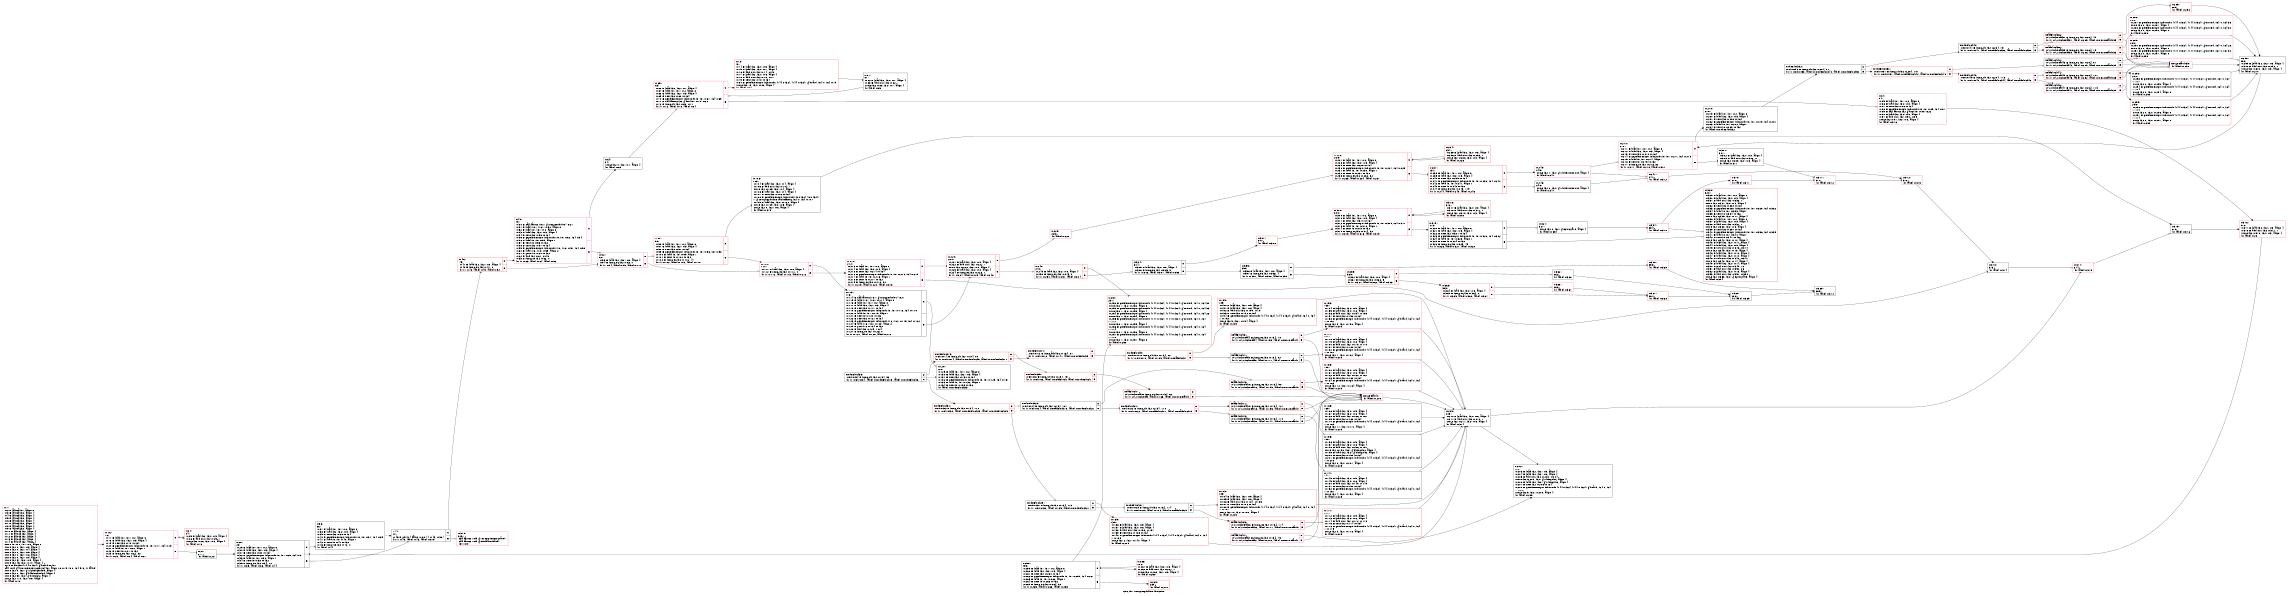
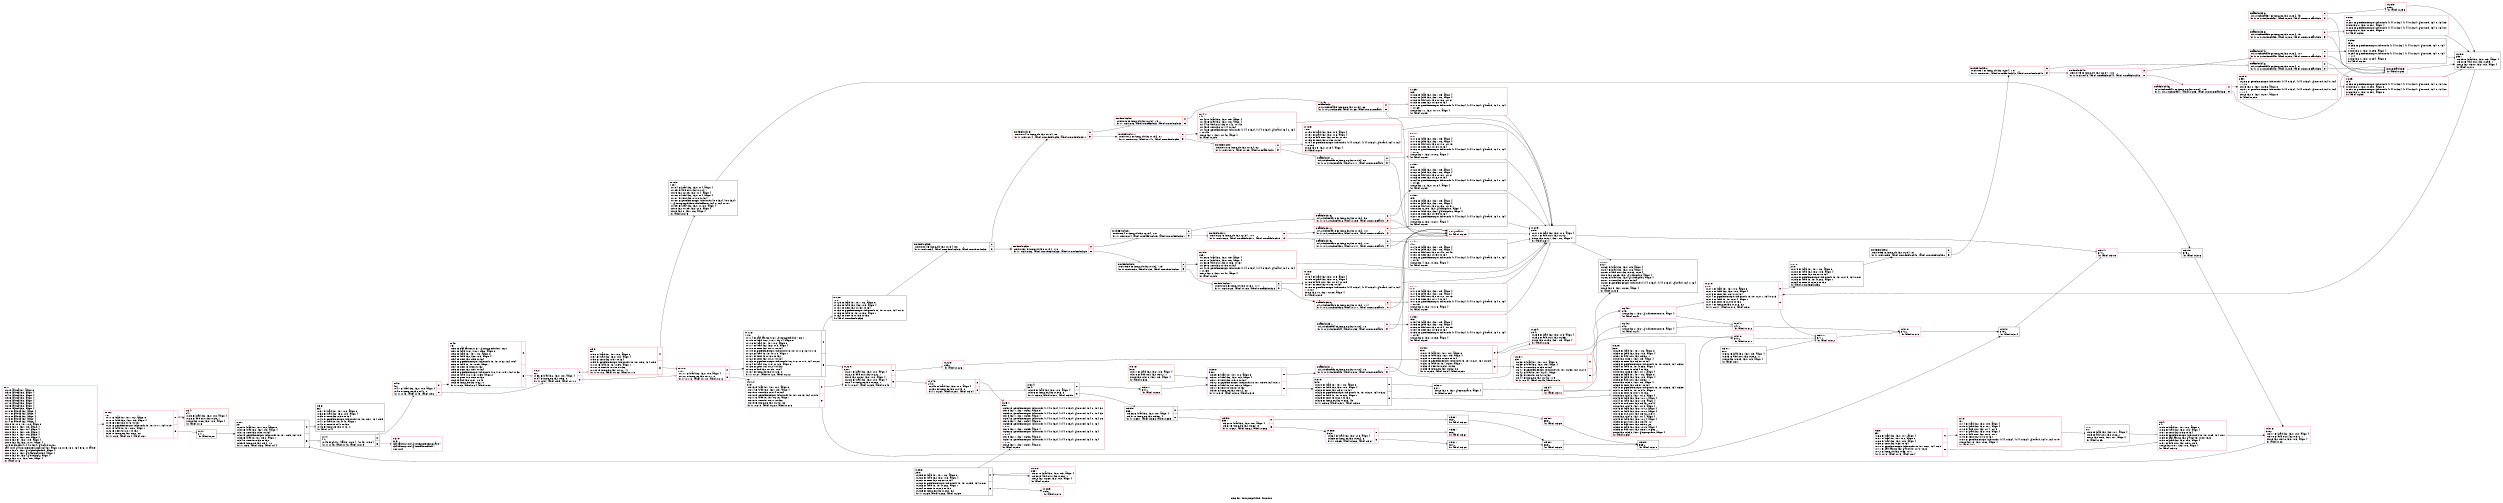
node "NodeBlock40:": removed
edge "NodeBlock48:" -> "LeafBlock44:": arrowhead onormal -> tee
edge "%295:" -> "%298:": now "%295:" -> "%289:"
edge "%81:" -> "%65:": now "%81:" -> "%84:"
edge "LeafBlock:" -> "%165:": added
node "%141:": added
edge "%270:" -> "%301:": now "%270:" -> "%371:"
node "%64:": removed
edge "%308:" -> "%316:": now "%308:" -> "LeafBlock1:"
edge "%366:" -> "%367:": removed
node "%367:": color red -> black
edge "%212:" -> "%373:": arrowhead tee -> diamond
node "NodeBlock11:": text "%Pivot12 = icmp add i32 %134, 81" -> "%Pivot12 = icmp slt i32 %134, 81"
edge "NodeBlock33:" -> "%128:": reversed
node "%159:": color deeppink -> black
edge "%369:" -> "%370:": added
node "%165:": color black -> red
edge "%36:" -> "%44:": removed
edge "%44:" -> "%379:": arrowhead onormal -> tee
